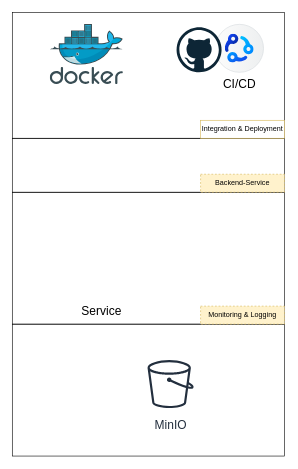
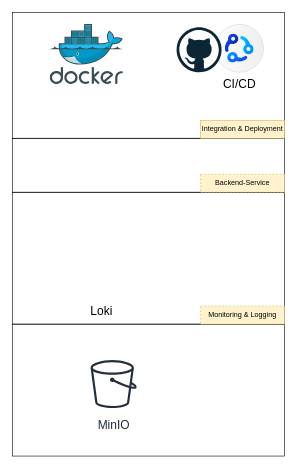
node "Integration & Deployment": fillcolor #ffffff -> #fff2cc
node "Service": label "Service" -> "Loki"
node "MinIO": moved (171, 384) -> (114, 384)
